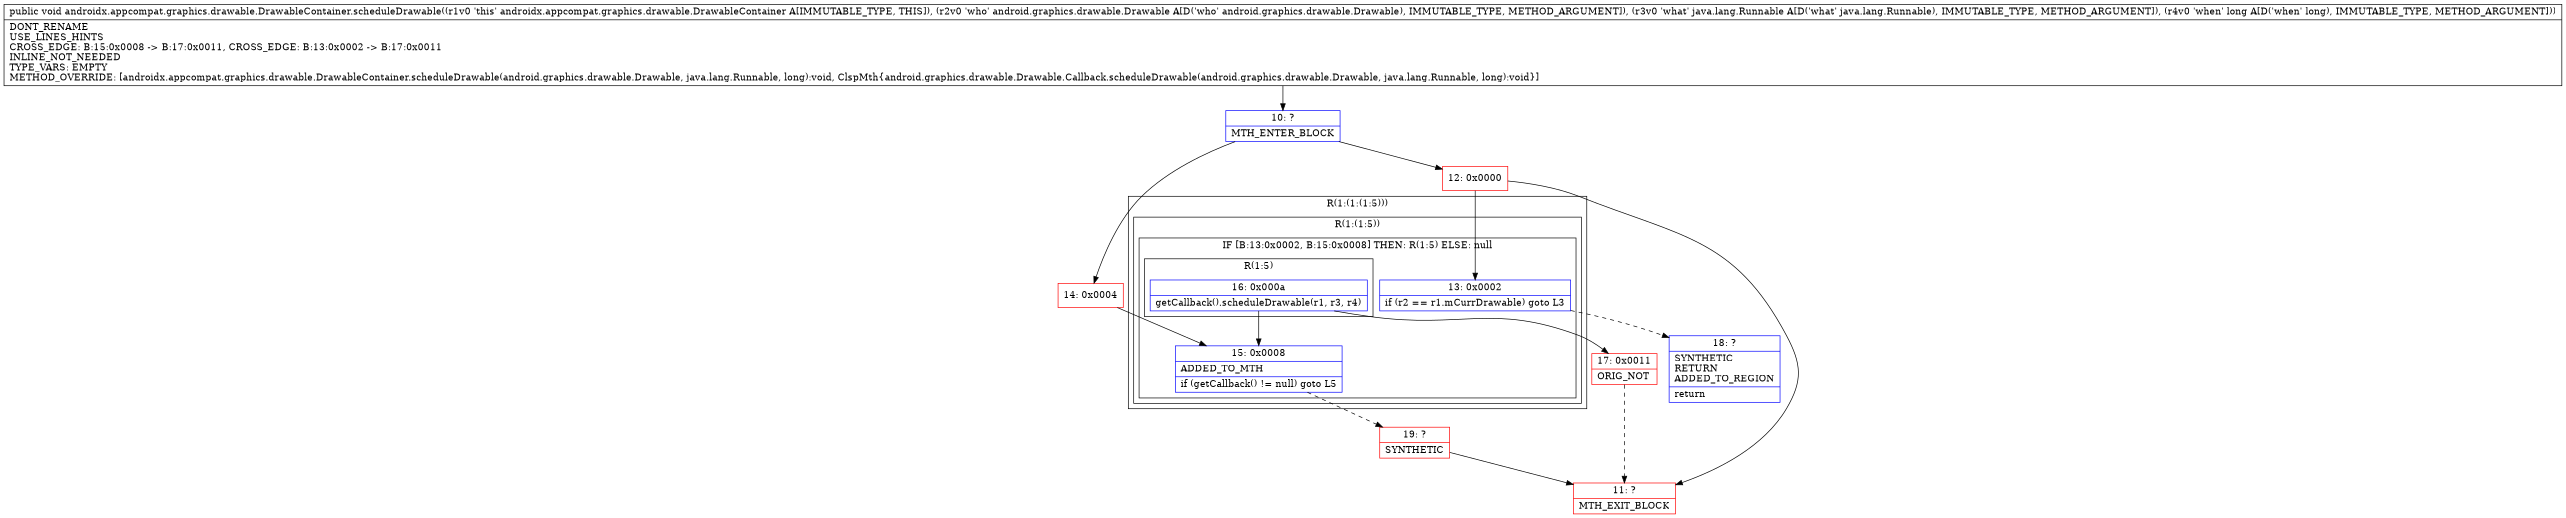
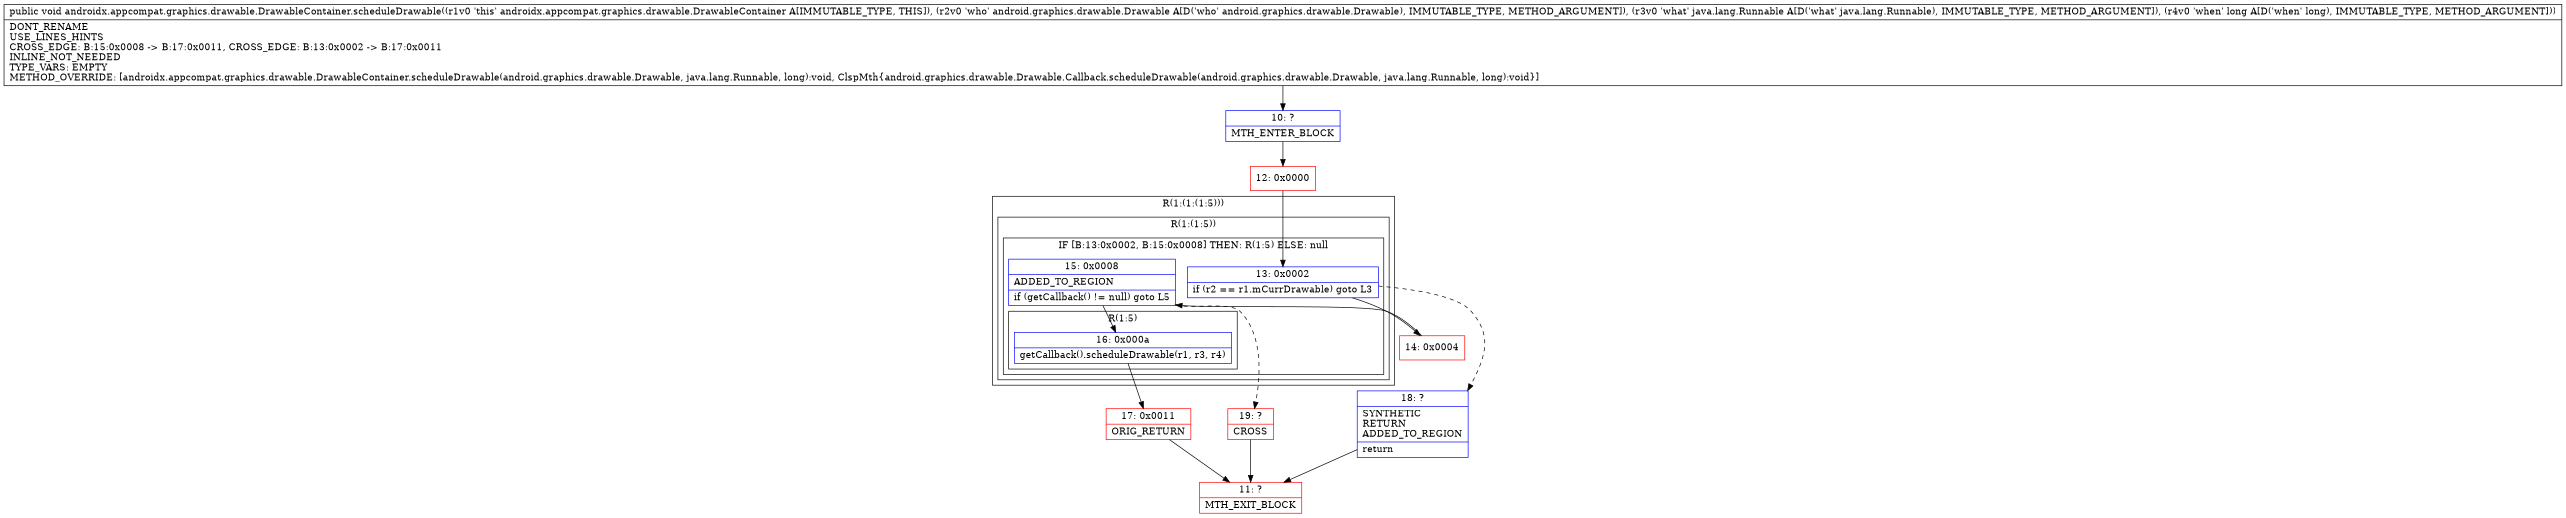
edge "10: ?" -> "14: 0x0004": now "13: 0x0002" -> "14: 0x0004"
edge "12: 0x0000" -> "11: ?": now "18: ?" -> "11: ?"
edge "16: 0x000a" -> "15: 0x0008": reversed
node "15: 0x0008": text "ADDED_TO_MTH" -> "ADDED_TO_REGION"
node "17: 0x0011": text "ORIG_NOT" -> "ORIG_RETURN"
edge "17: 0x0011" -> "11: ?": style dashed -> solid
node "19: ?": text "SYNTHETIC" -> "CROSS"
